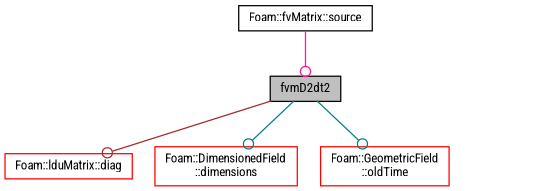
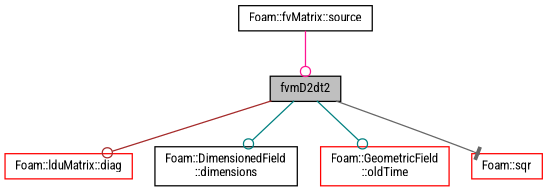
node "Foam::DimensionedField ::dimensions": color red -> black
node "Foam::sqr": added
